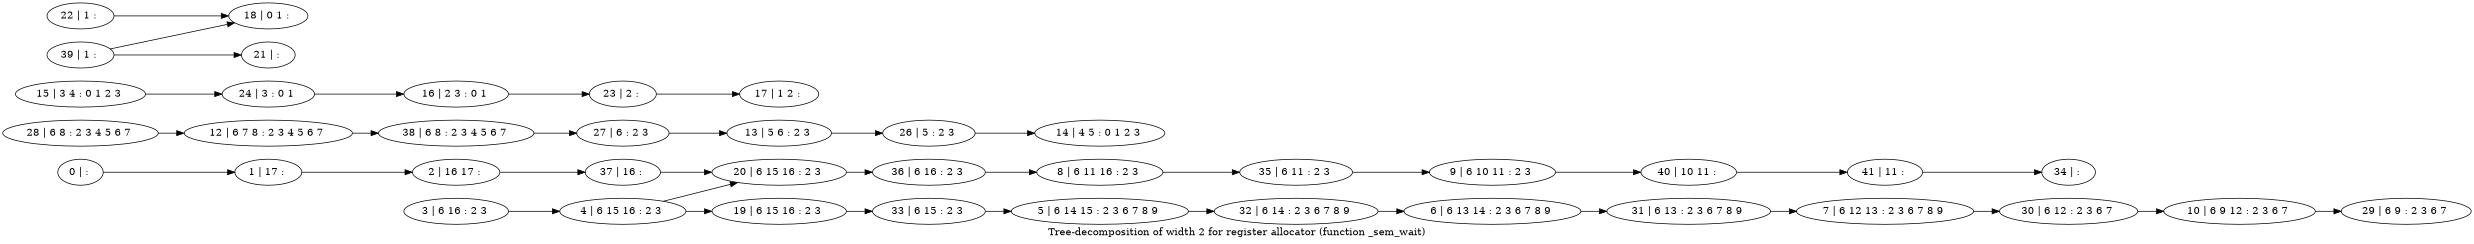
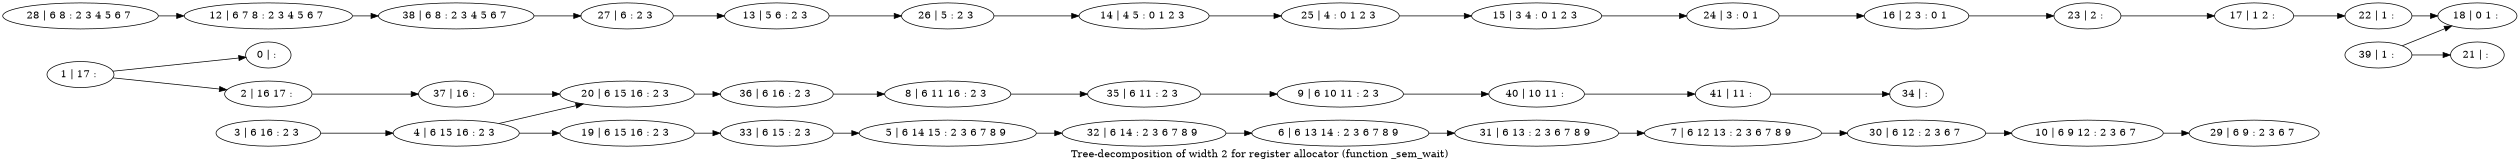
node "25 | 4 : 0 1 2 3": added
edge "17 | 1 2 :" -> "22 | 1 :": added
edge "0 | :" -> "1 | 17 :": reversed
